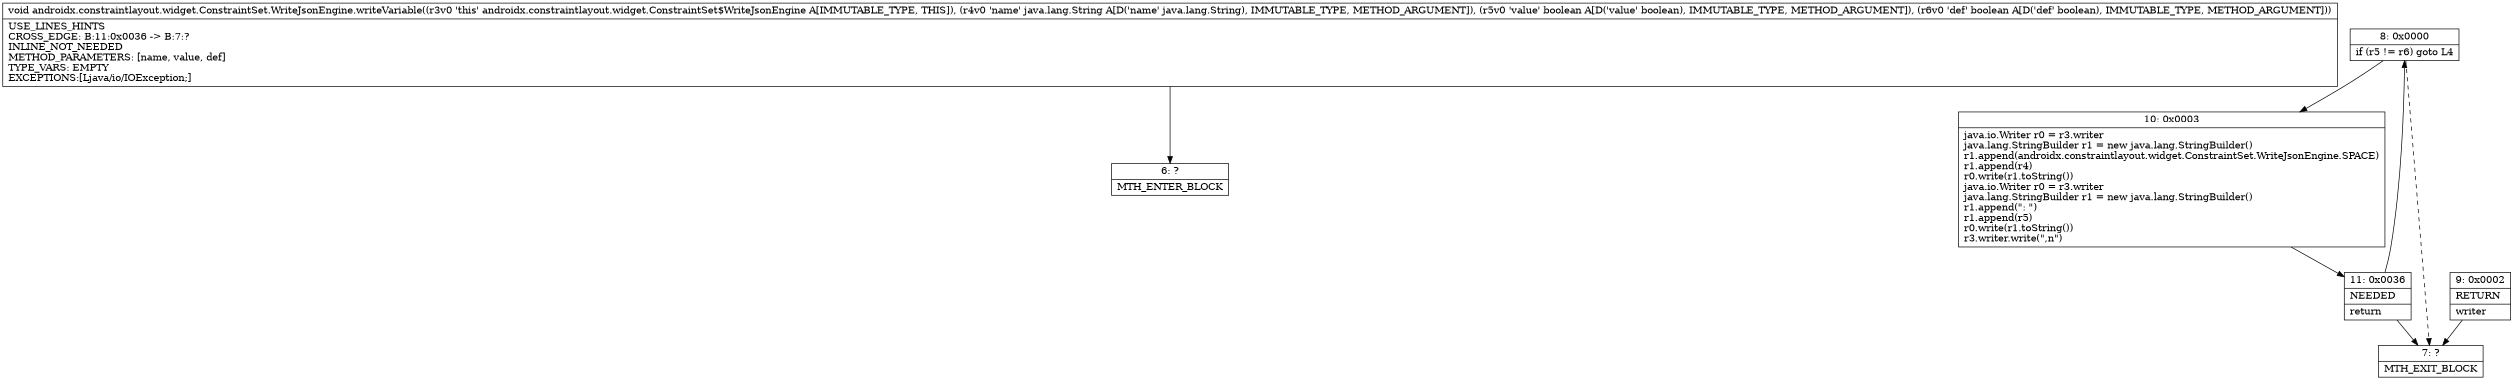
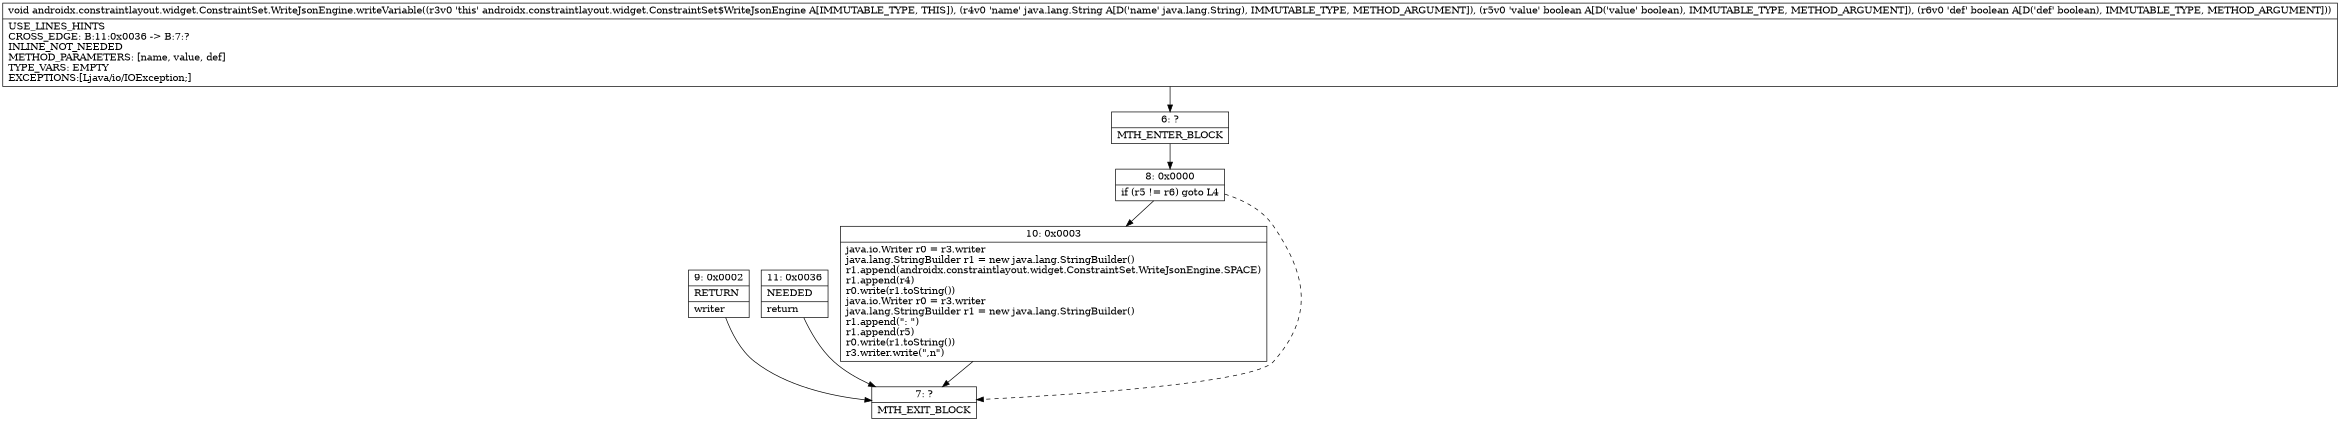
edge "11: 0x0036" -> "8: 0x0000": now "6: ?" -> "8: 0x0000"
edge "10: 0x0003" -> "11: 0x0036": now "10: 0x0003" -> "7: ?"
